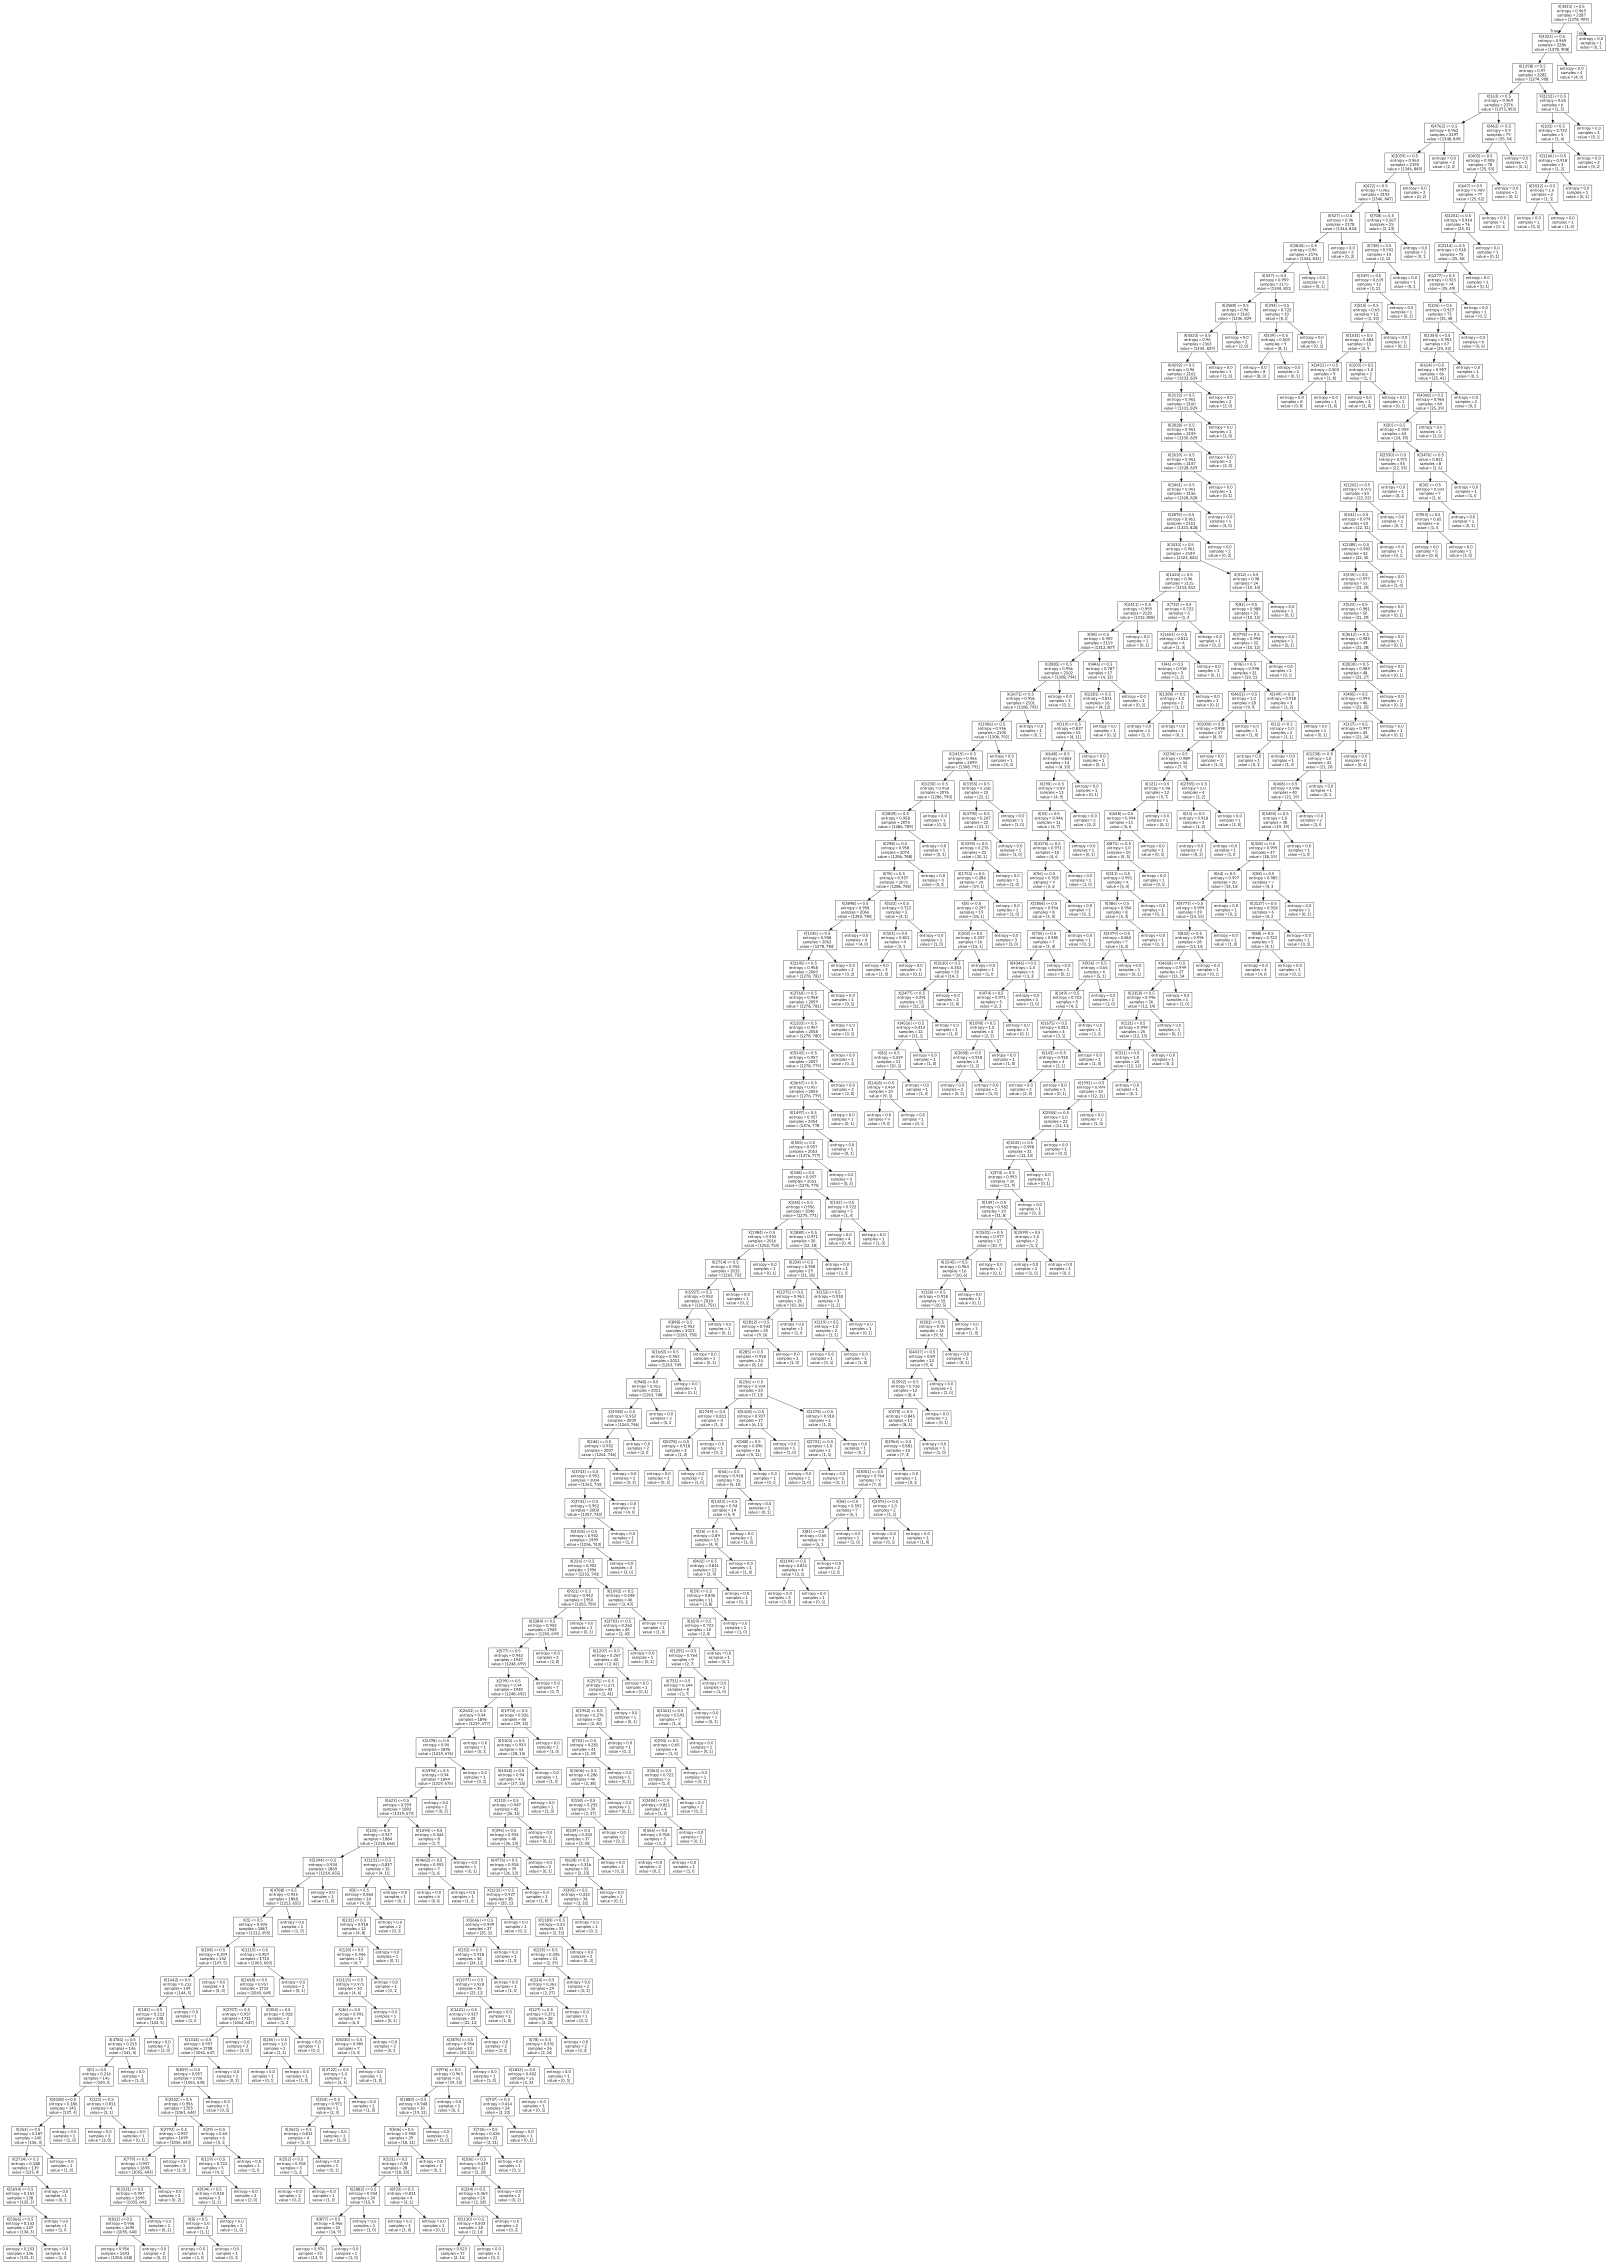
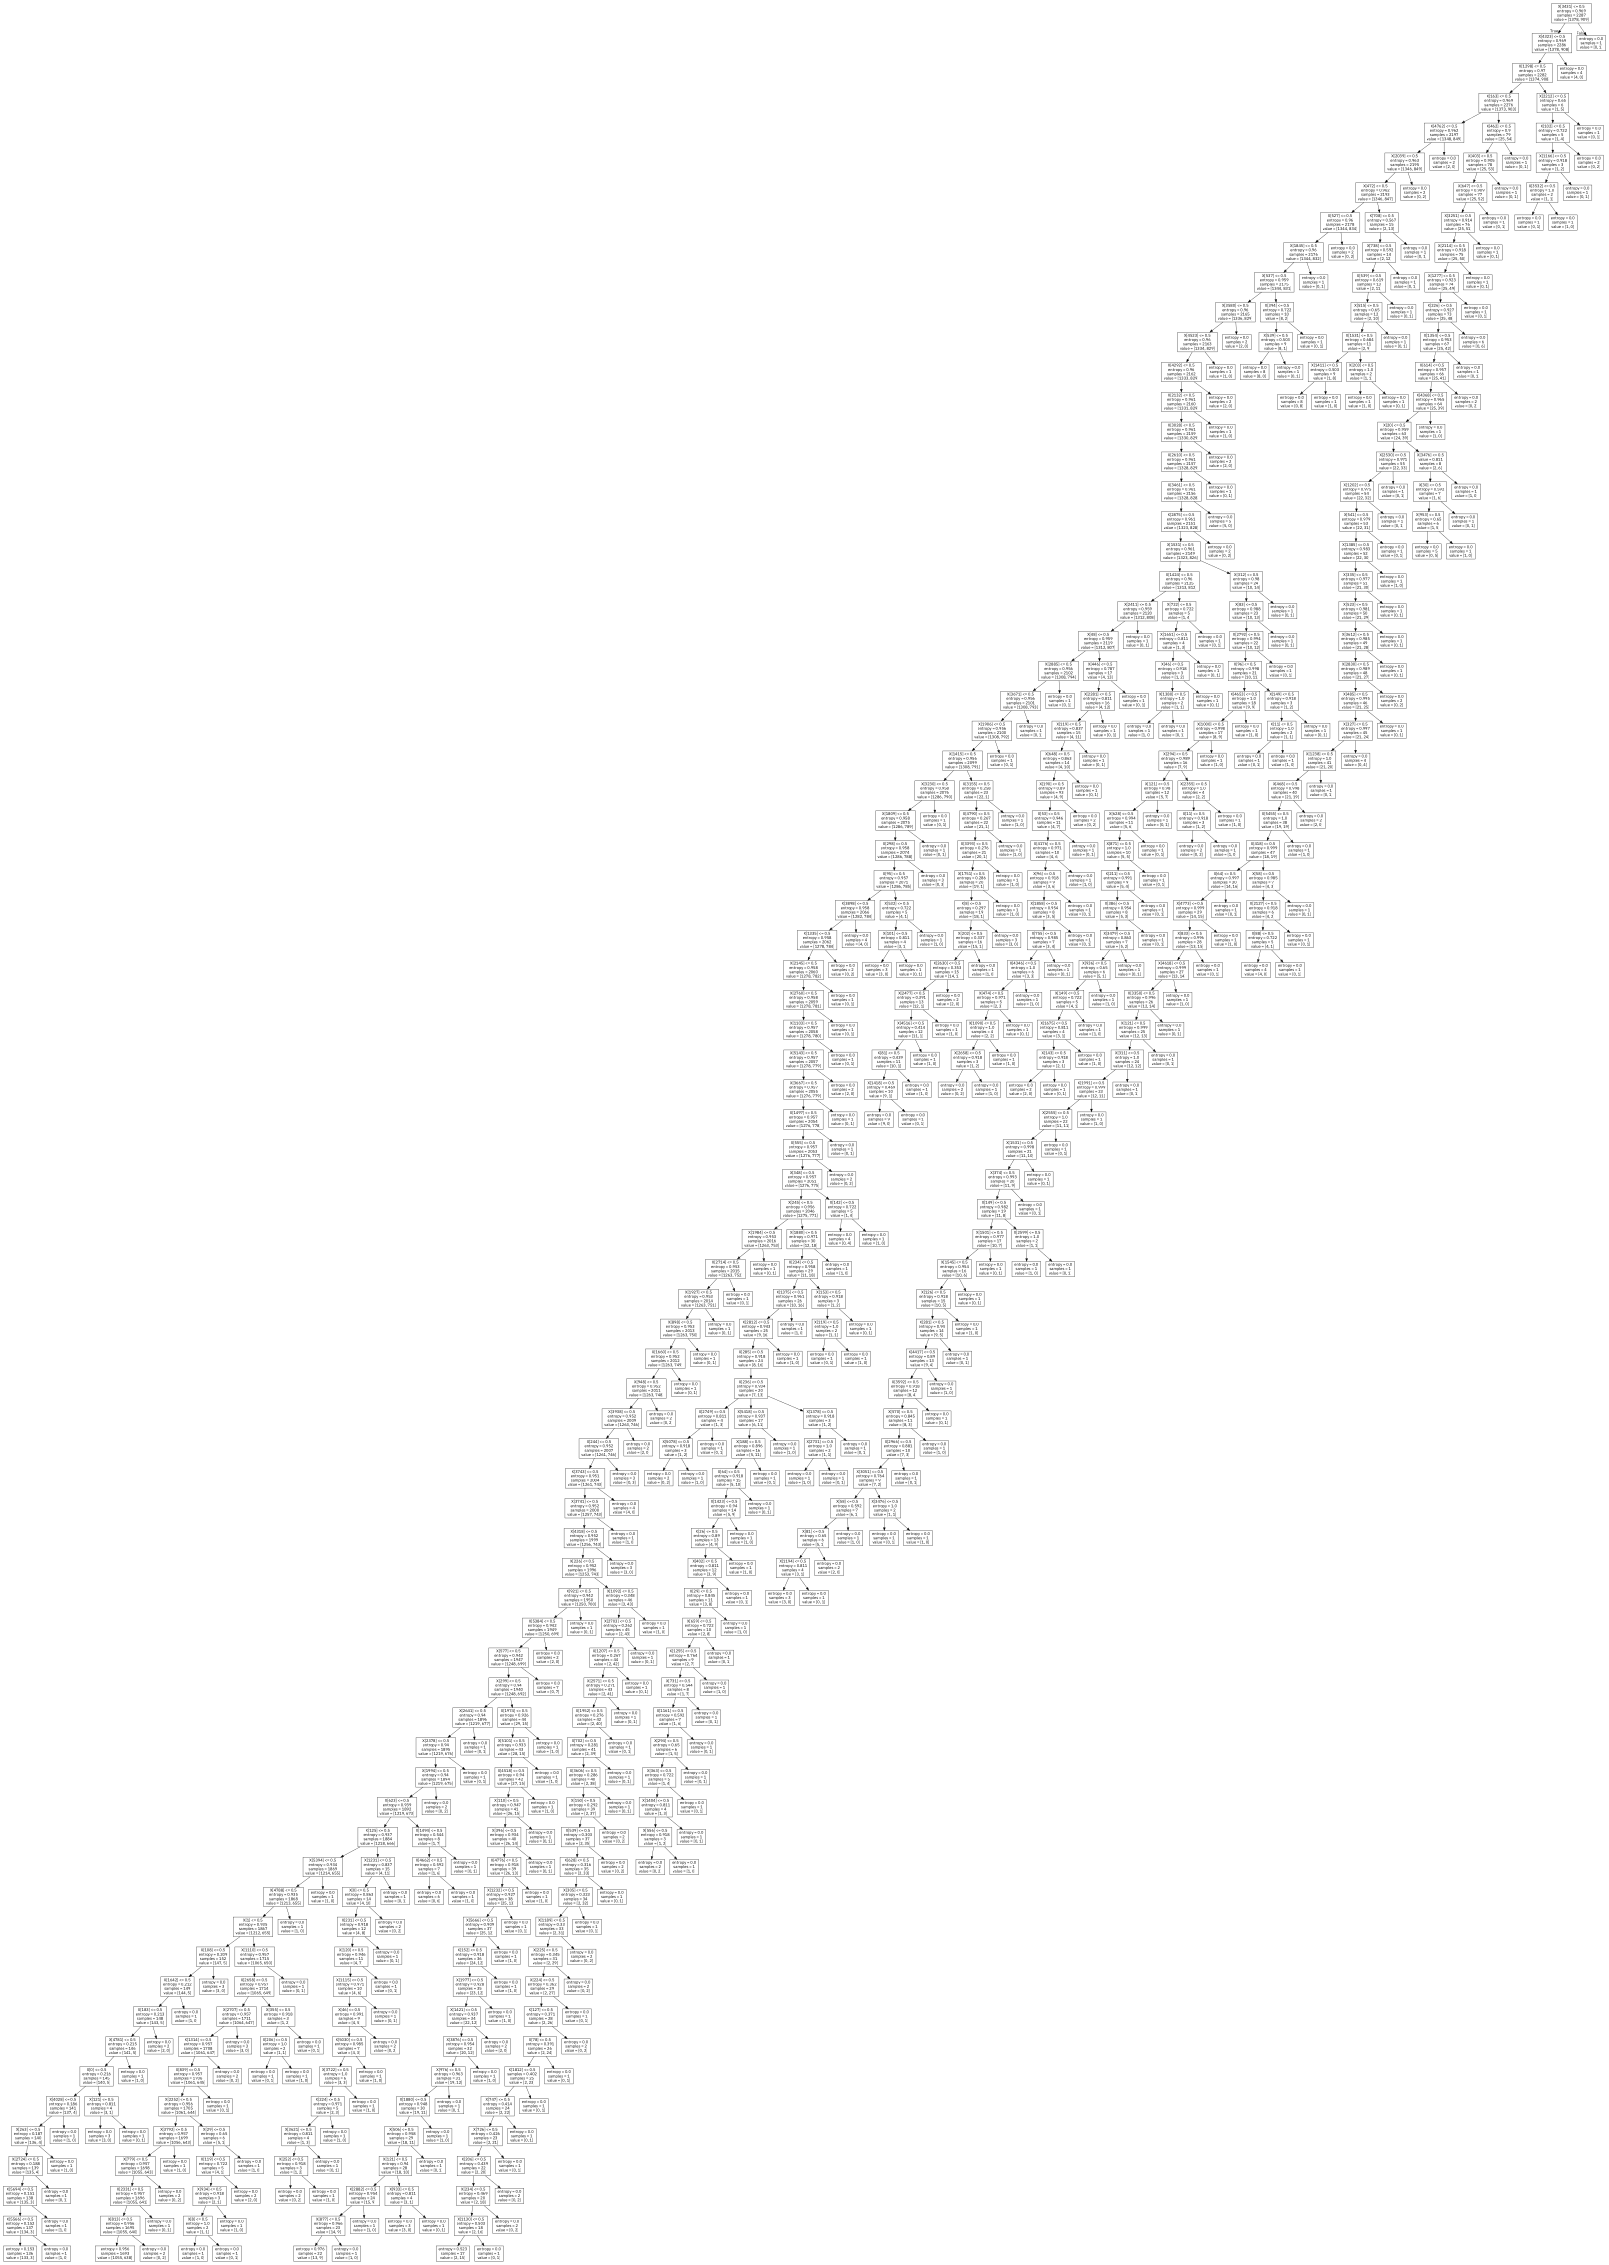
edge "X[2530] <= 0.5 entropy = 0.971 samples = 55 value = [22, 33]" -> "X[1202] <= 0.5 entropy = 0.975 samples = 54 value = [22, 32]": added
node "X[190] <= 0.5 entropy = 0.89 samples = 13 value = [4, 9]": label "X[190] <= 0.5 entropy = 0.89 samples = 13 value = [4, 9]" -> "X[190] <= 0.5 entropy = 0.89 samples = 93 value = [4, 9]"
node "X[285] <= 0.5 samples = 0.918 samples = 24 value = [8, 16]": label "X[285] <= 0.5 samples = 0.918 samples = 24 value = [8, 16]" -> "X[285] <= 0.5 entropy = 0.918 samples = 24 value = [8, 16]"
node "X[2731] <= 0.5 samples = 1.0 samples = 2 value = [1, 1]": label "X[2731] <= 0.5 samples = 1.0 samples = 2 value = [1, 1]" -> "X[2731] <= 0.5 entropy = 1.0 samples = 2 value = [1, 1]"
node "X[1812] <= 0.5 entropy = 0.402 samples = 25 value = [2, 23]": label "X[1812] <= 0.5 entropy = 0.402 samples = 25 value = [2, 23]" -> "X[1812] <= 0.5 samples = 0.402 samples = 25 value = [2, 23]"
